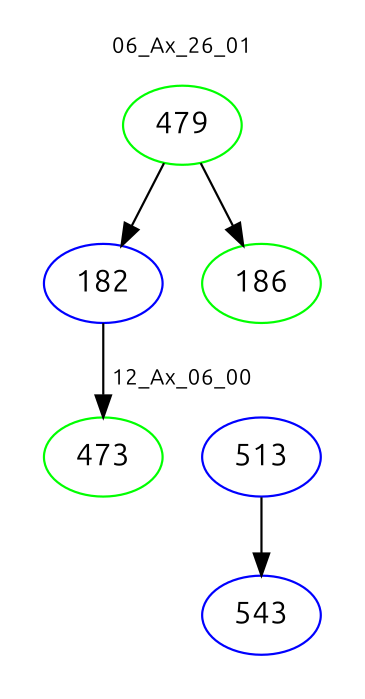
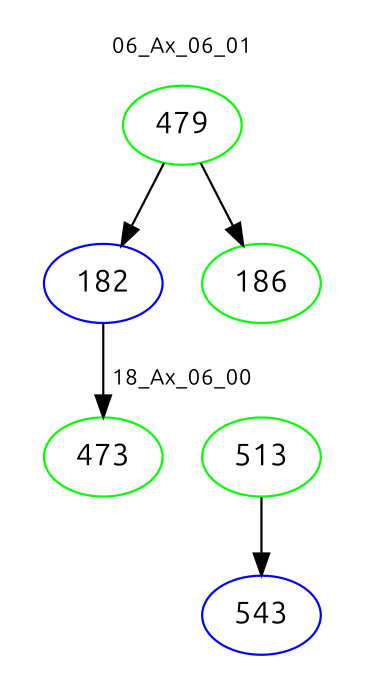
cluster "06_Ax_26_01": label "06_Ax_26_01" -> "06_Ax_06_01"
cluster "12_Ax_06_00": label "12_Ax_06_00" -> "18_Ax_06_00"
node "513": color blue -> green
